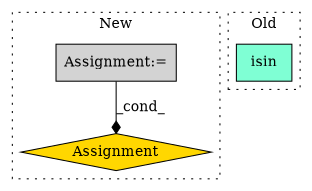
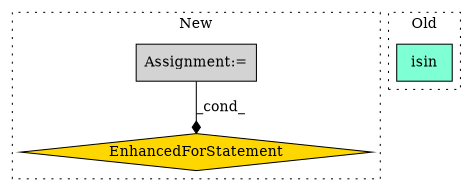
node "Assignment": label "Assignment" -> "EnhancedForStatement"
